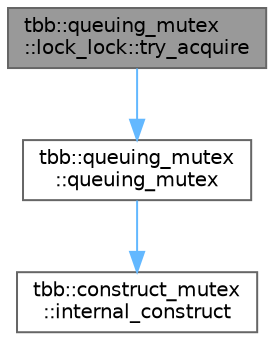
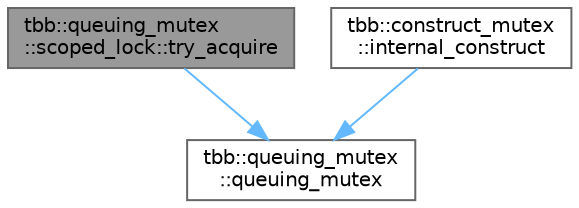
node "tbb::queuing_mutex ::lock_lock::try_acquire": label "tbb::queuing_mutex ::lock_lock::try_acquire" -> "tbb::queuing_mutex ::scoped_lock::try_acquire"
edge "tbb::queuing_mutex ::queuing_mutex" -> "tbb::construct_mutex ::internal_construct": reversed
